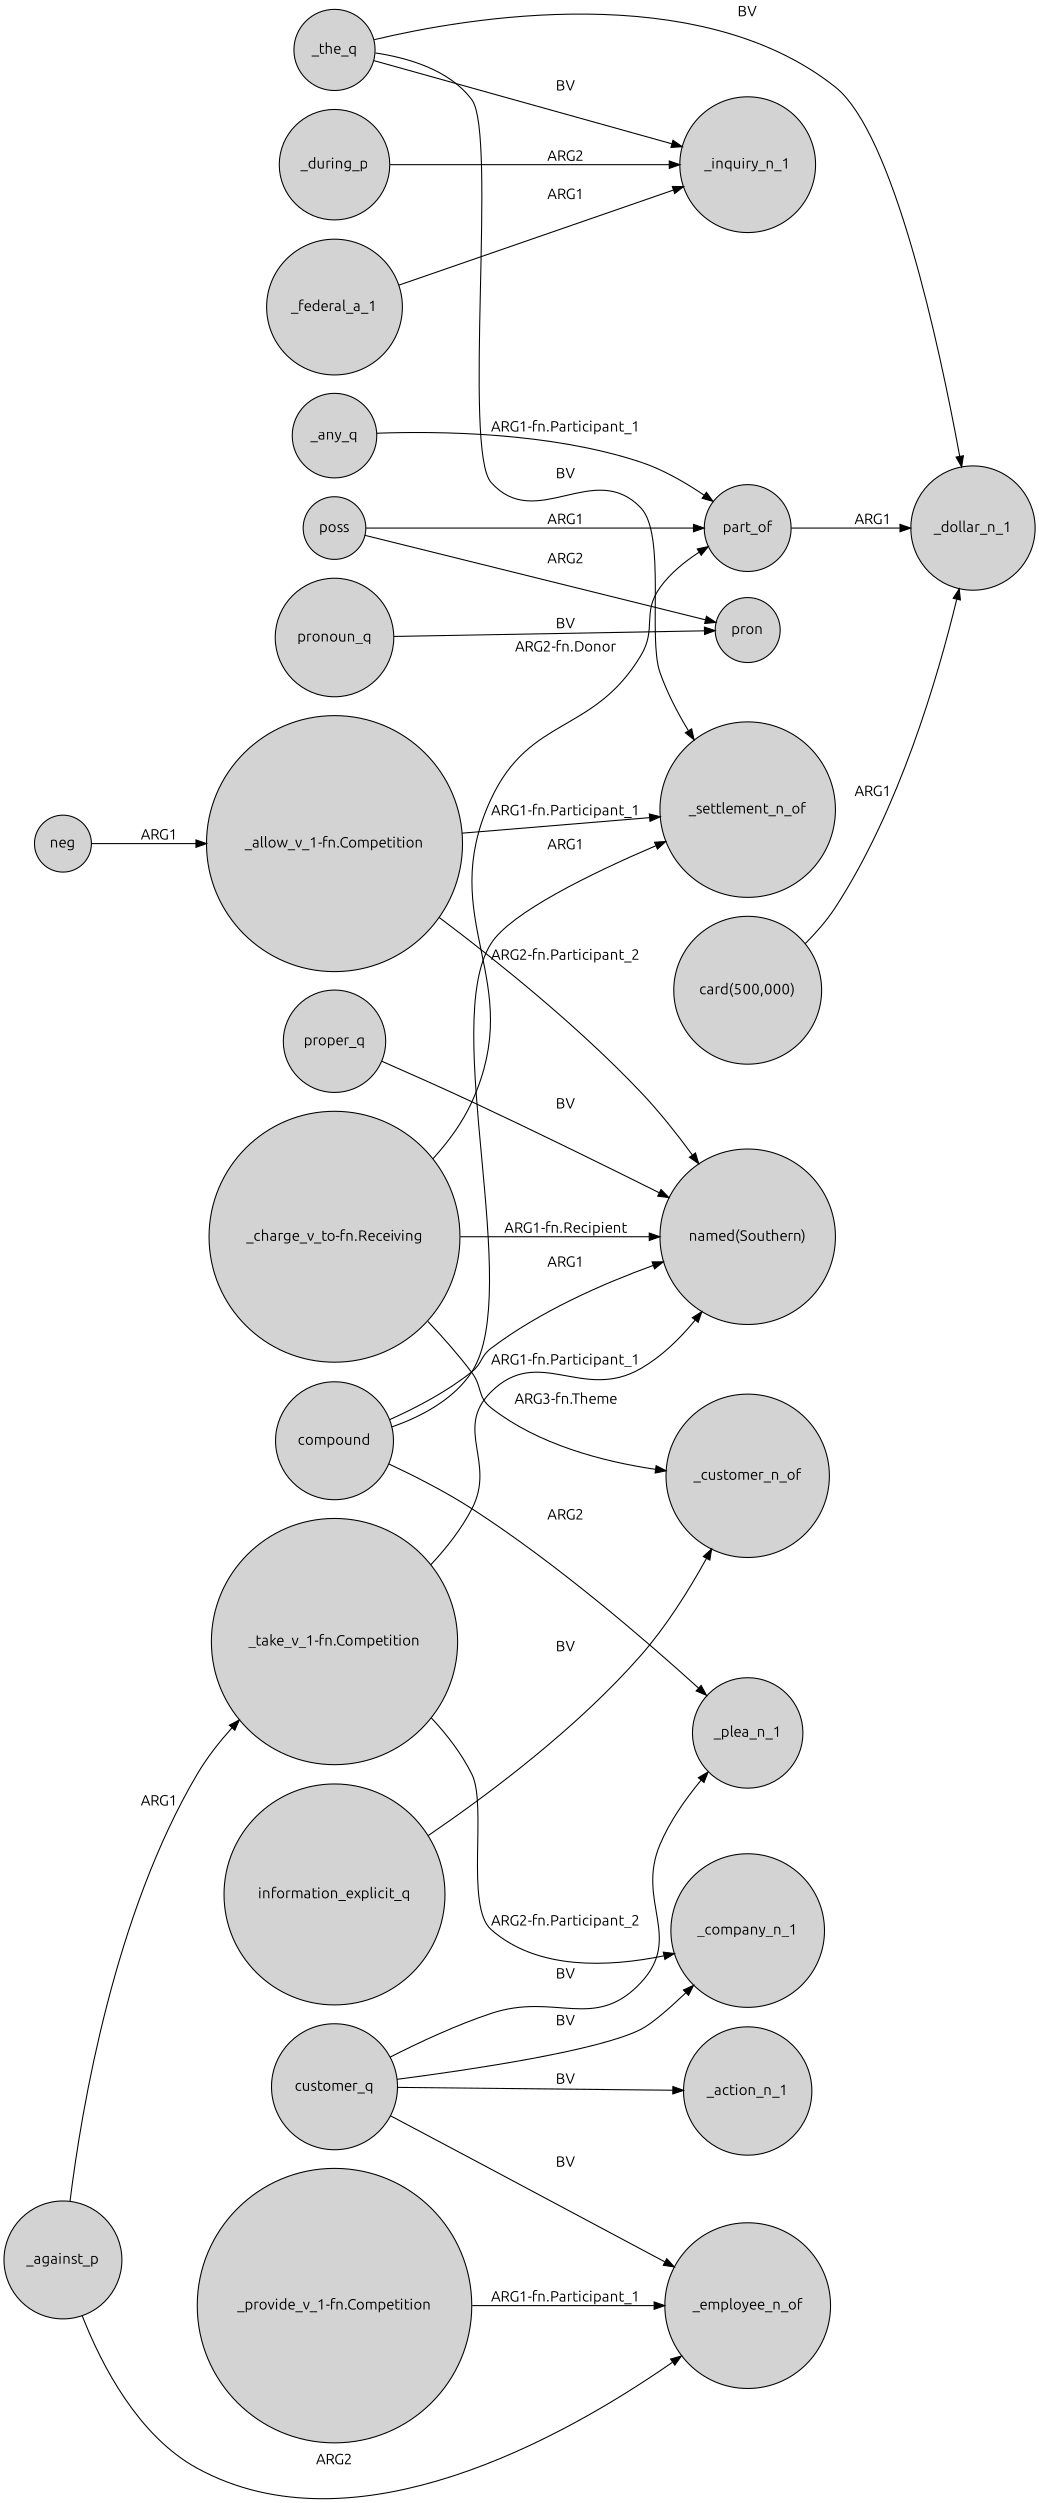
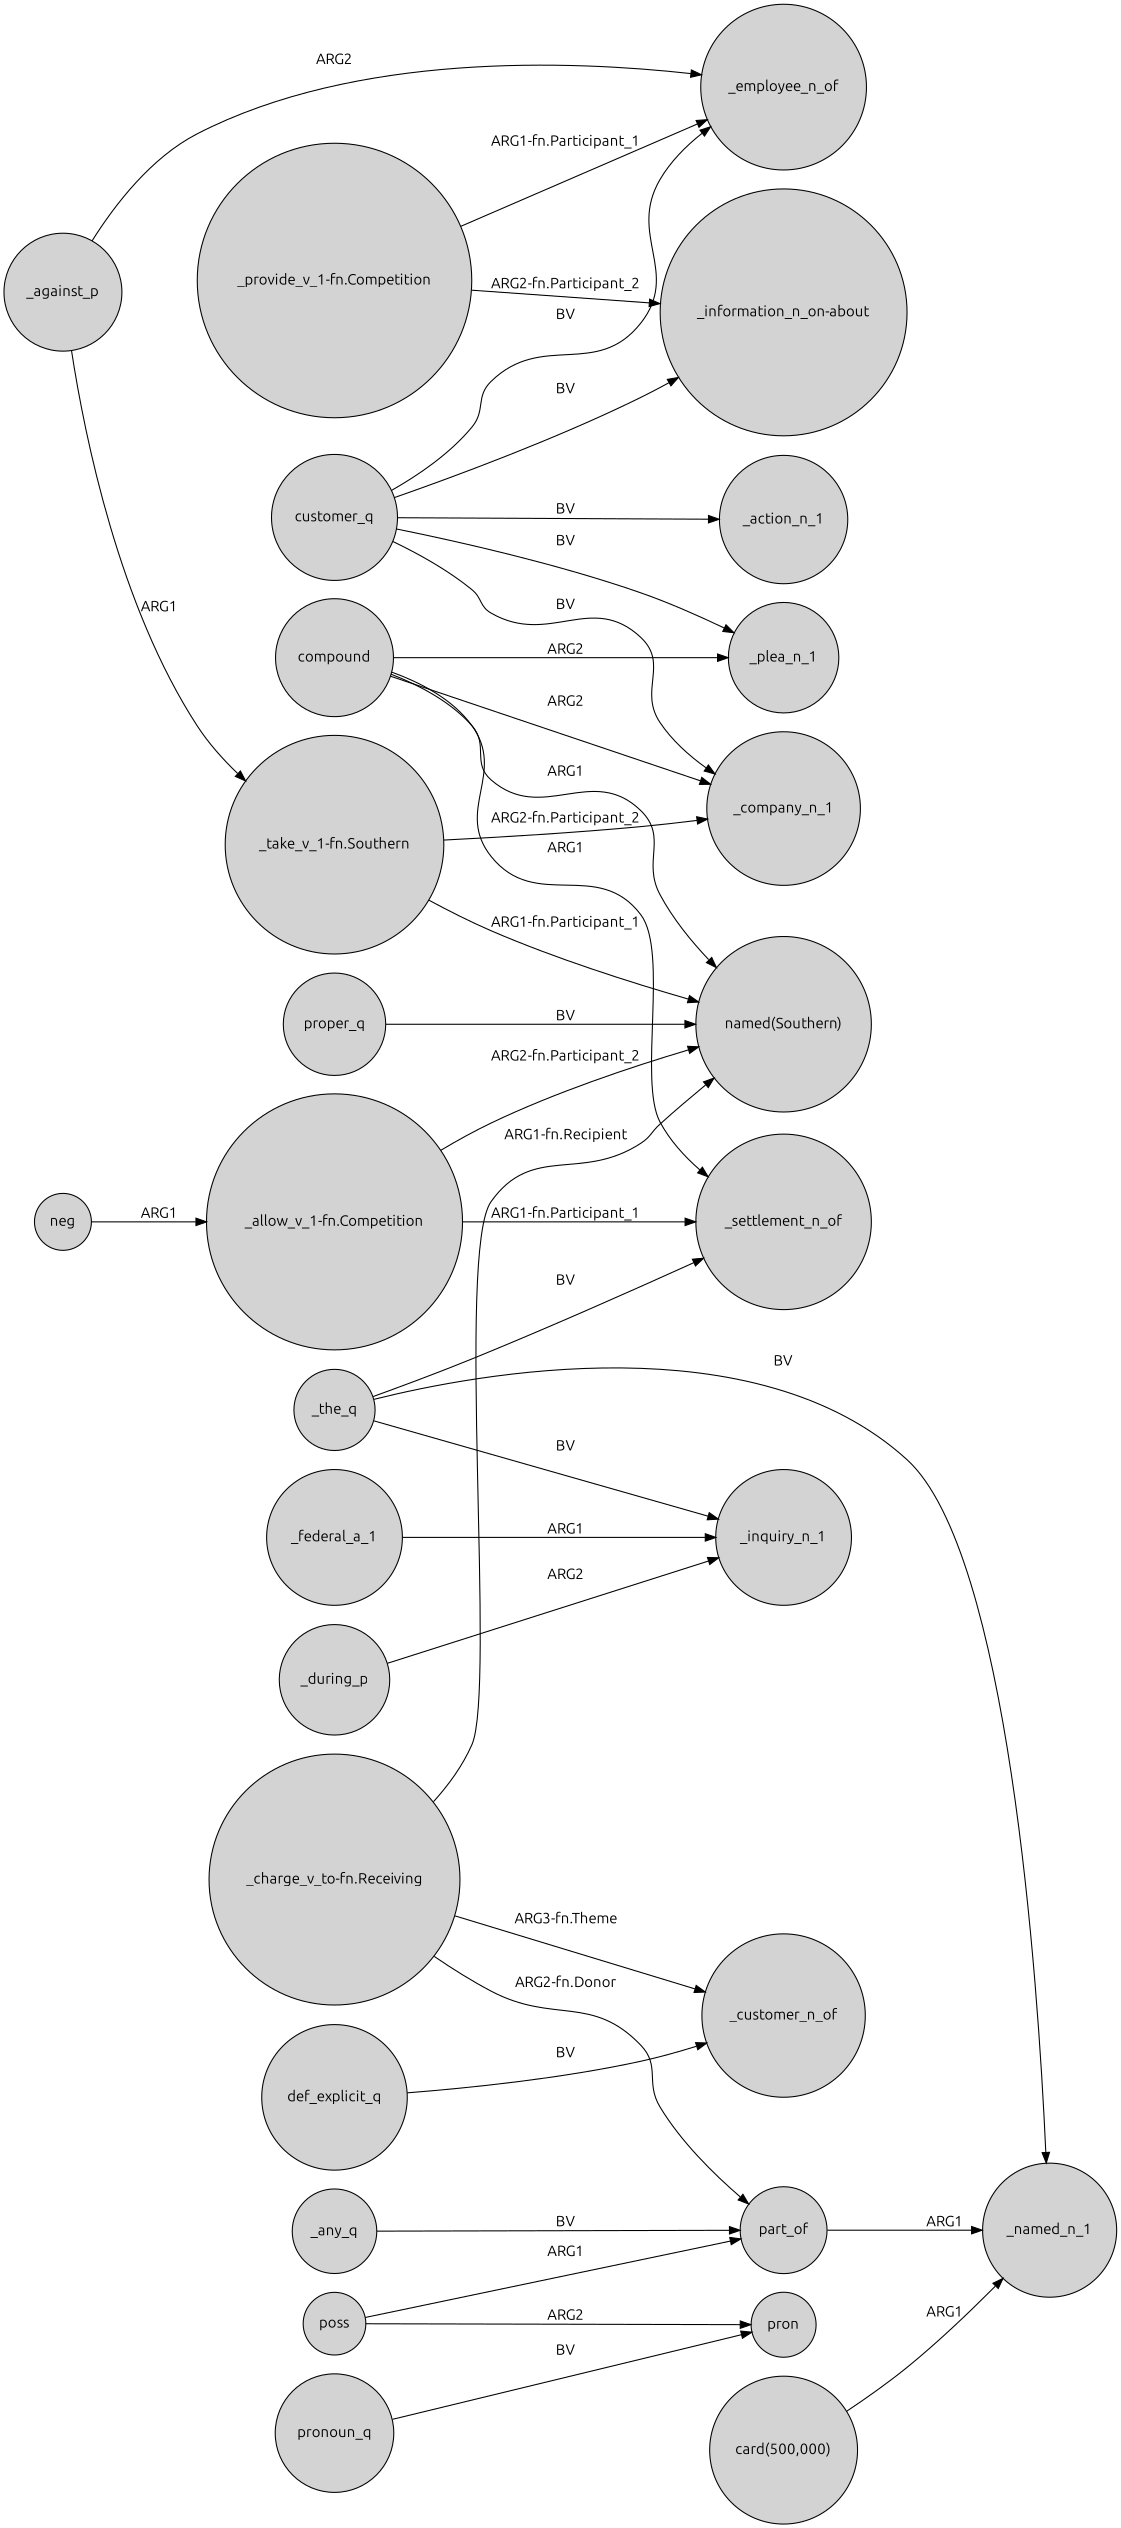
node "_information_n_on-about": added
edge "_any_q" -> "part_of": label "ARG1-fn.Participant_1" -> "BV"
node "_dollar_n_1": label "_dollar_n_1" -> "_named_n_1"
edge "compound" -> "_company_n_1": added, label "ARG2"
node "_take_v_1-fn.Competition": label "_take_v_1-fn.Competition" -> "_take_v_1-fn.Southern"
node "information_explicit_q": label "information_explicit_q" -> "def_explicit_q"
